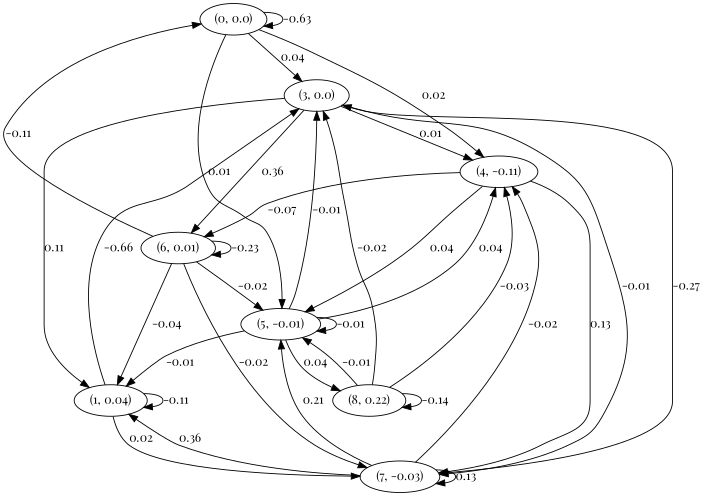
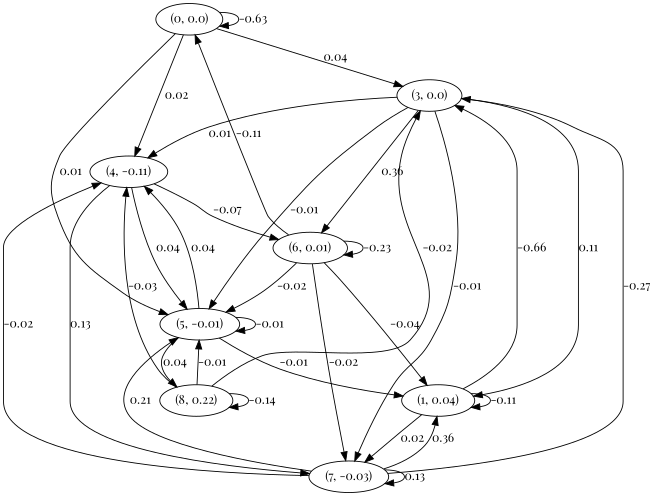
edge "(5, -0.01)" -> "(3, 0.0)": reversed
